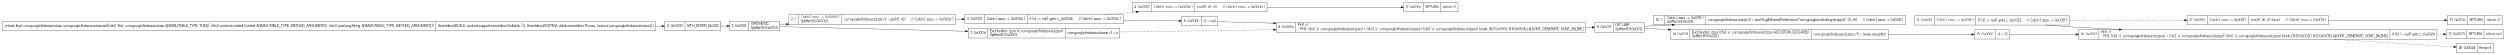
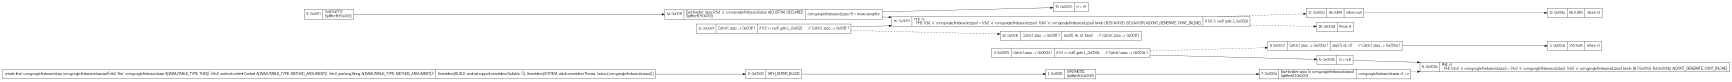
node "5: 0x000a": text "RETURN" -> "SYSTEM"
node "2: ?": removed
node "10: ?": removed
edge "12: 0x001b" -> "13: 0x001e": now "17: 0x0023" -> "13: 0x001e"
node "9: 0x0011": text "DECLARE" -> "SYNTHETIC"
edge "8: 0x000e" -> "9: 0x0011": removed
edge "15: 0x0020" -> "16: 0x0021": now "14: 0x001f" -> "16: 0x0021"
